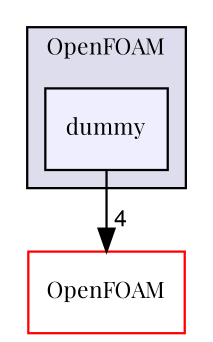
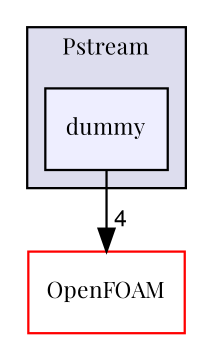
cluster "OpenFOAM": label "OpenFOAM" -> "Pstream"
